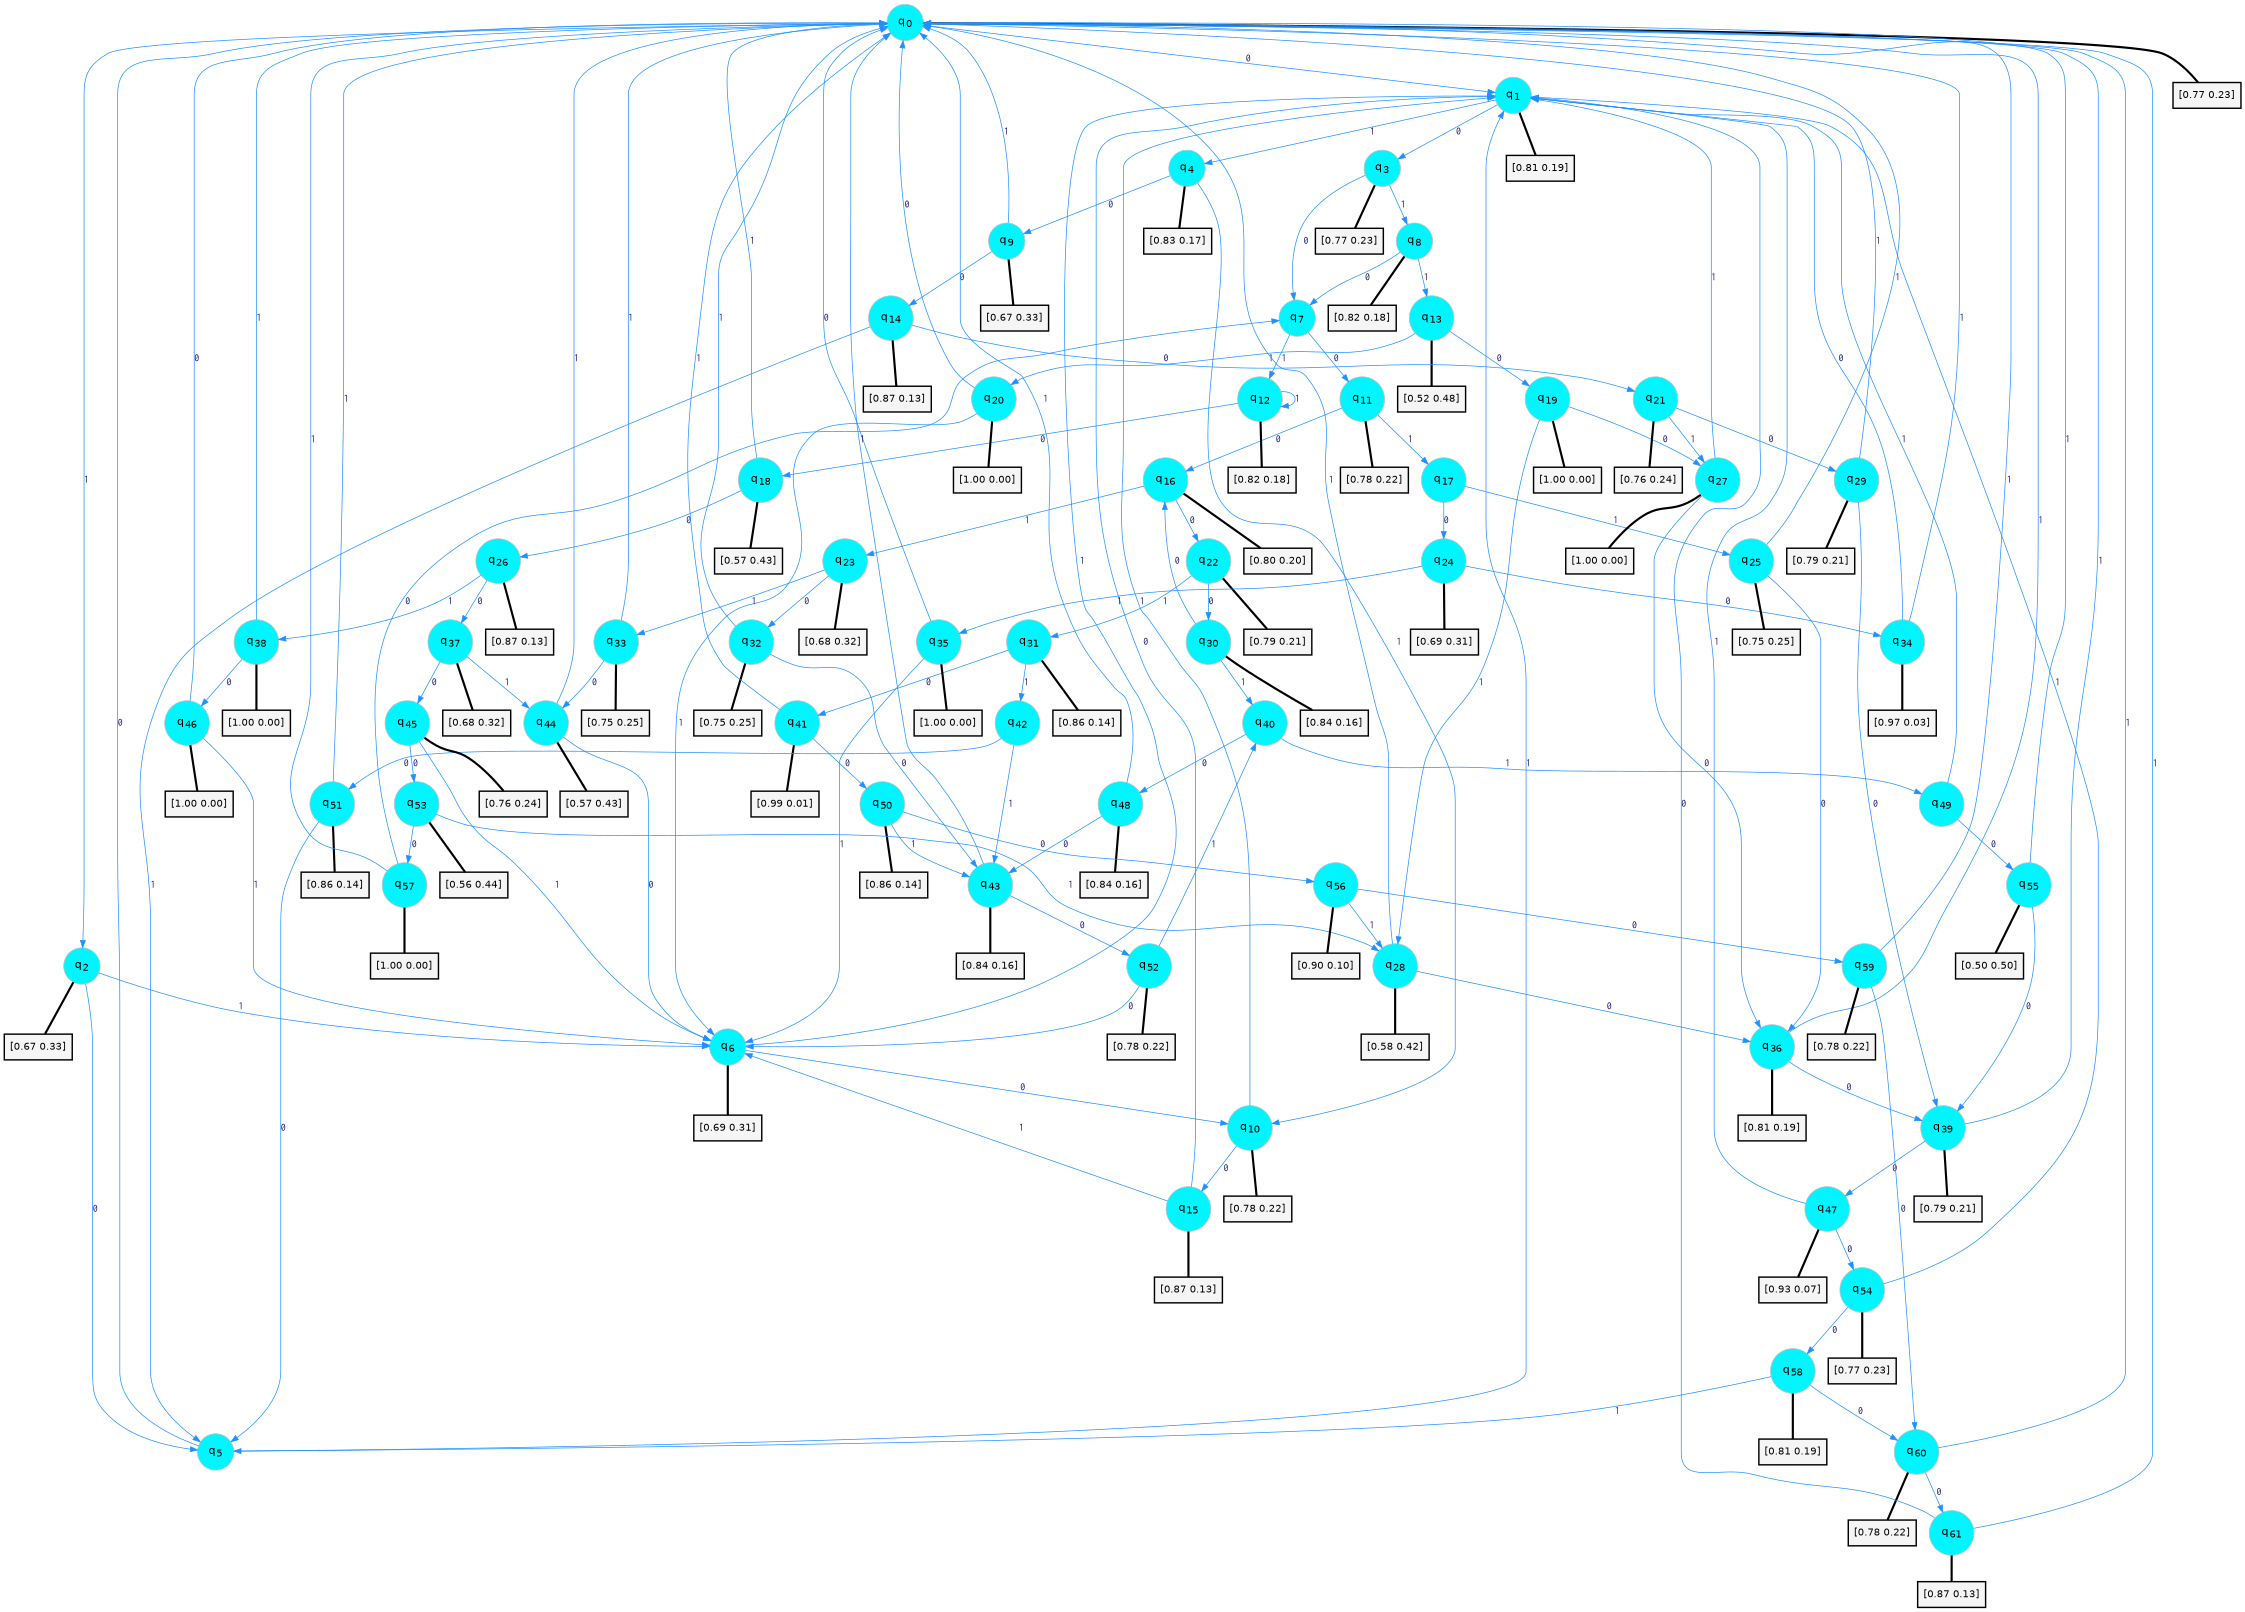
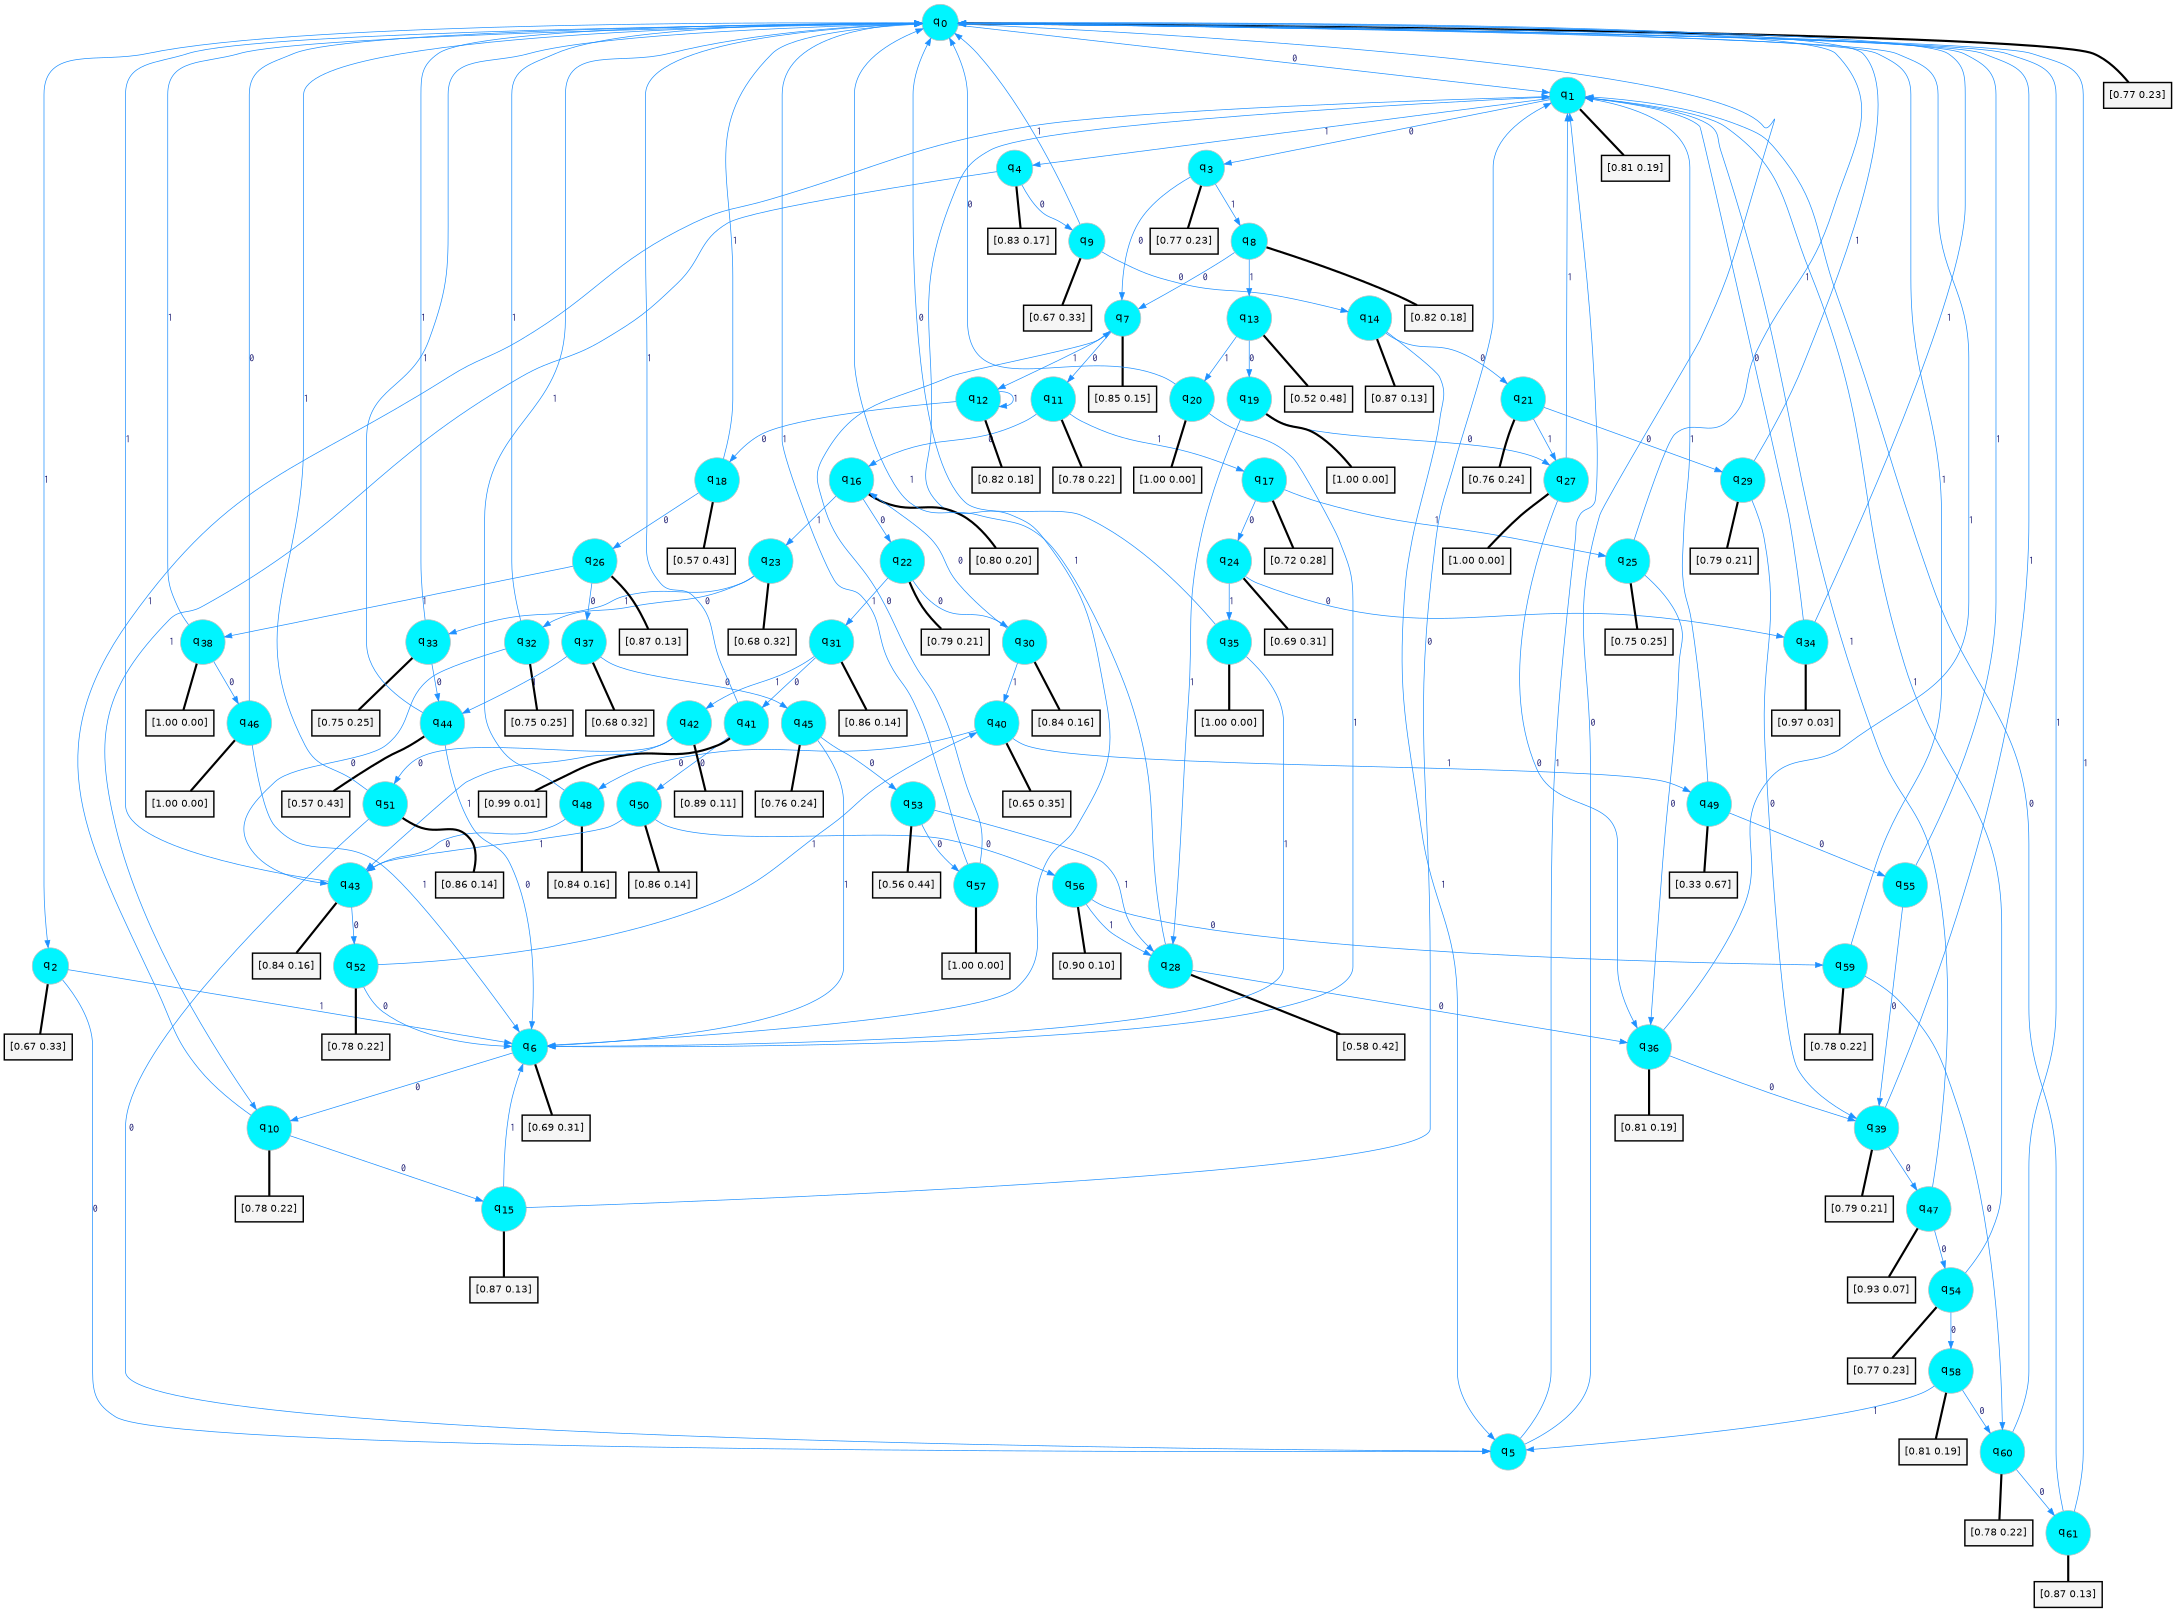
node "[0.85 0.15]": added
node "[0.72 0.28]": added
node "[0.89 0.11]": added
node "[0.65 0.35]": added
node "[0.33 0.67]": added
node "[0.50 0.50]": removed
